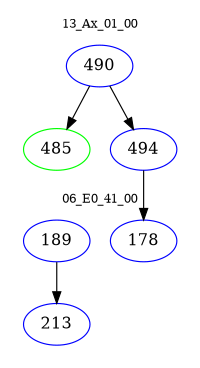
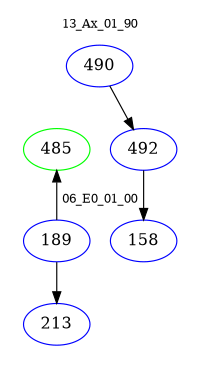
cluster "13_Ax_01_00": label "13_Ax_01_00" -> "13_Ax_01_90"
edge "490" -> "485": now "189" -> "485"
node "494": label "494" -> "492"
cluster "06_E0_41_00": label "06_E0_41_00" -> "06_E0_01_00"
node "178": label "178" -> "158"
